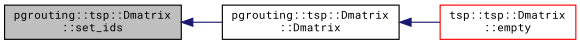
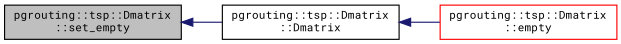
node "pgrouting::tsp::Dmatrix ::set_ids": label "pgrouting::tsp::Dmatrix ::set_ids" -> "pgrouting::tsp::Dmatrix ::set_empty"
node "tsp::tsp::Dmatrix ::empty": label "tsp::tsp::Dmatrix ::empty" -> "pgrouting::tsp::Dmatrix ::empty"
